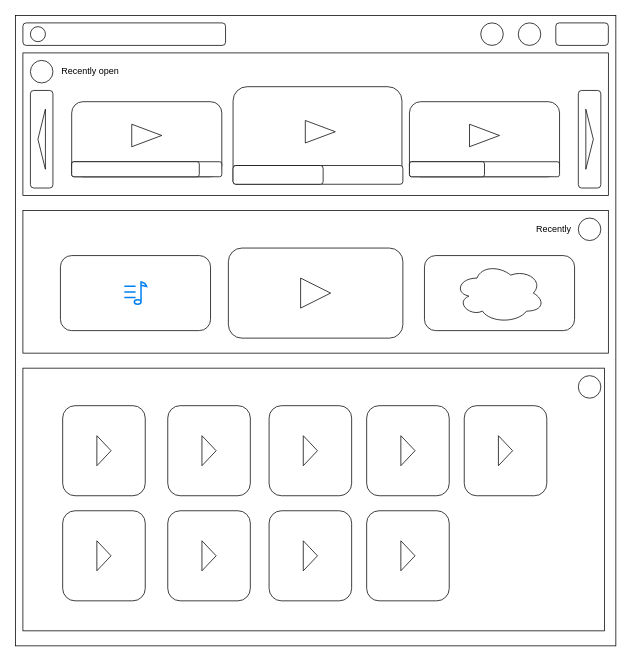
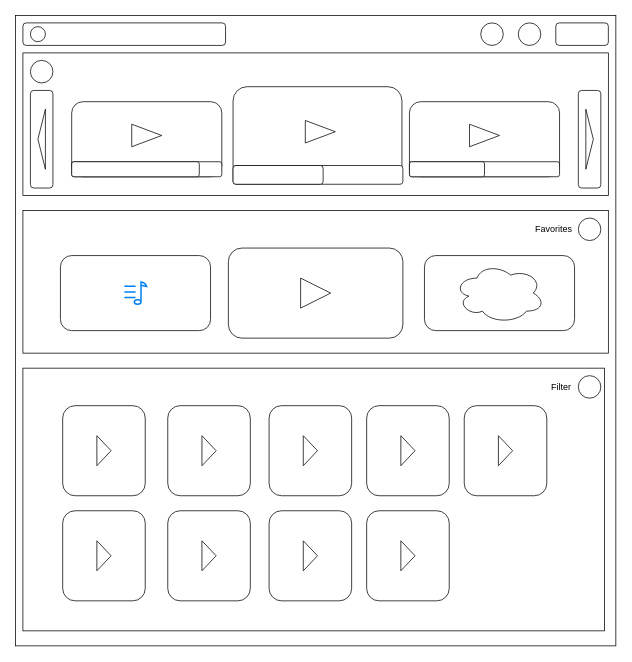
node "Recently open": removed
node "Recently": label "Recently" -> "Favorites"
node "Filter": added
